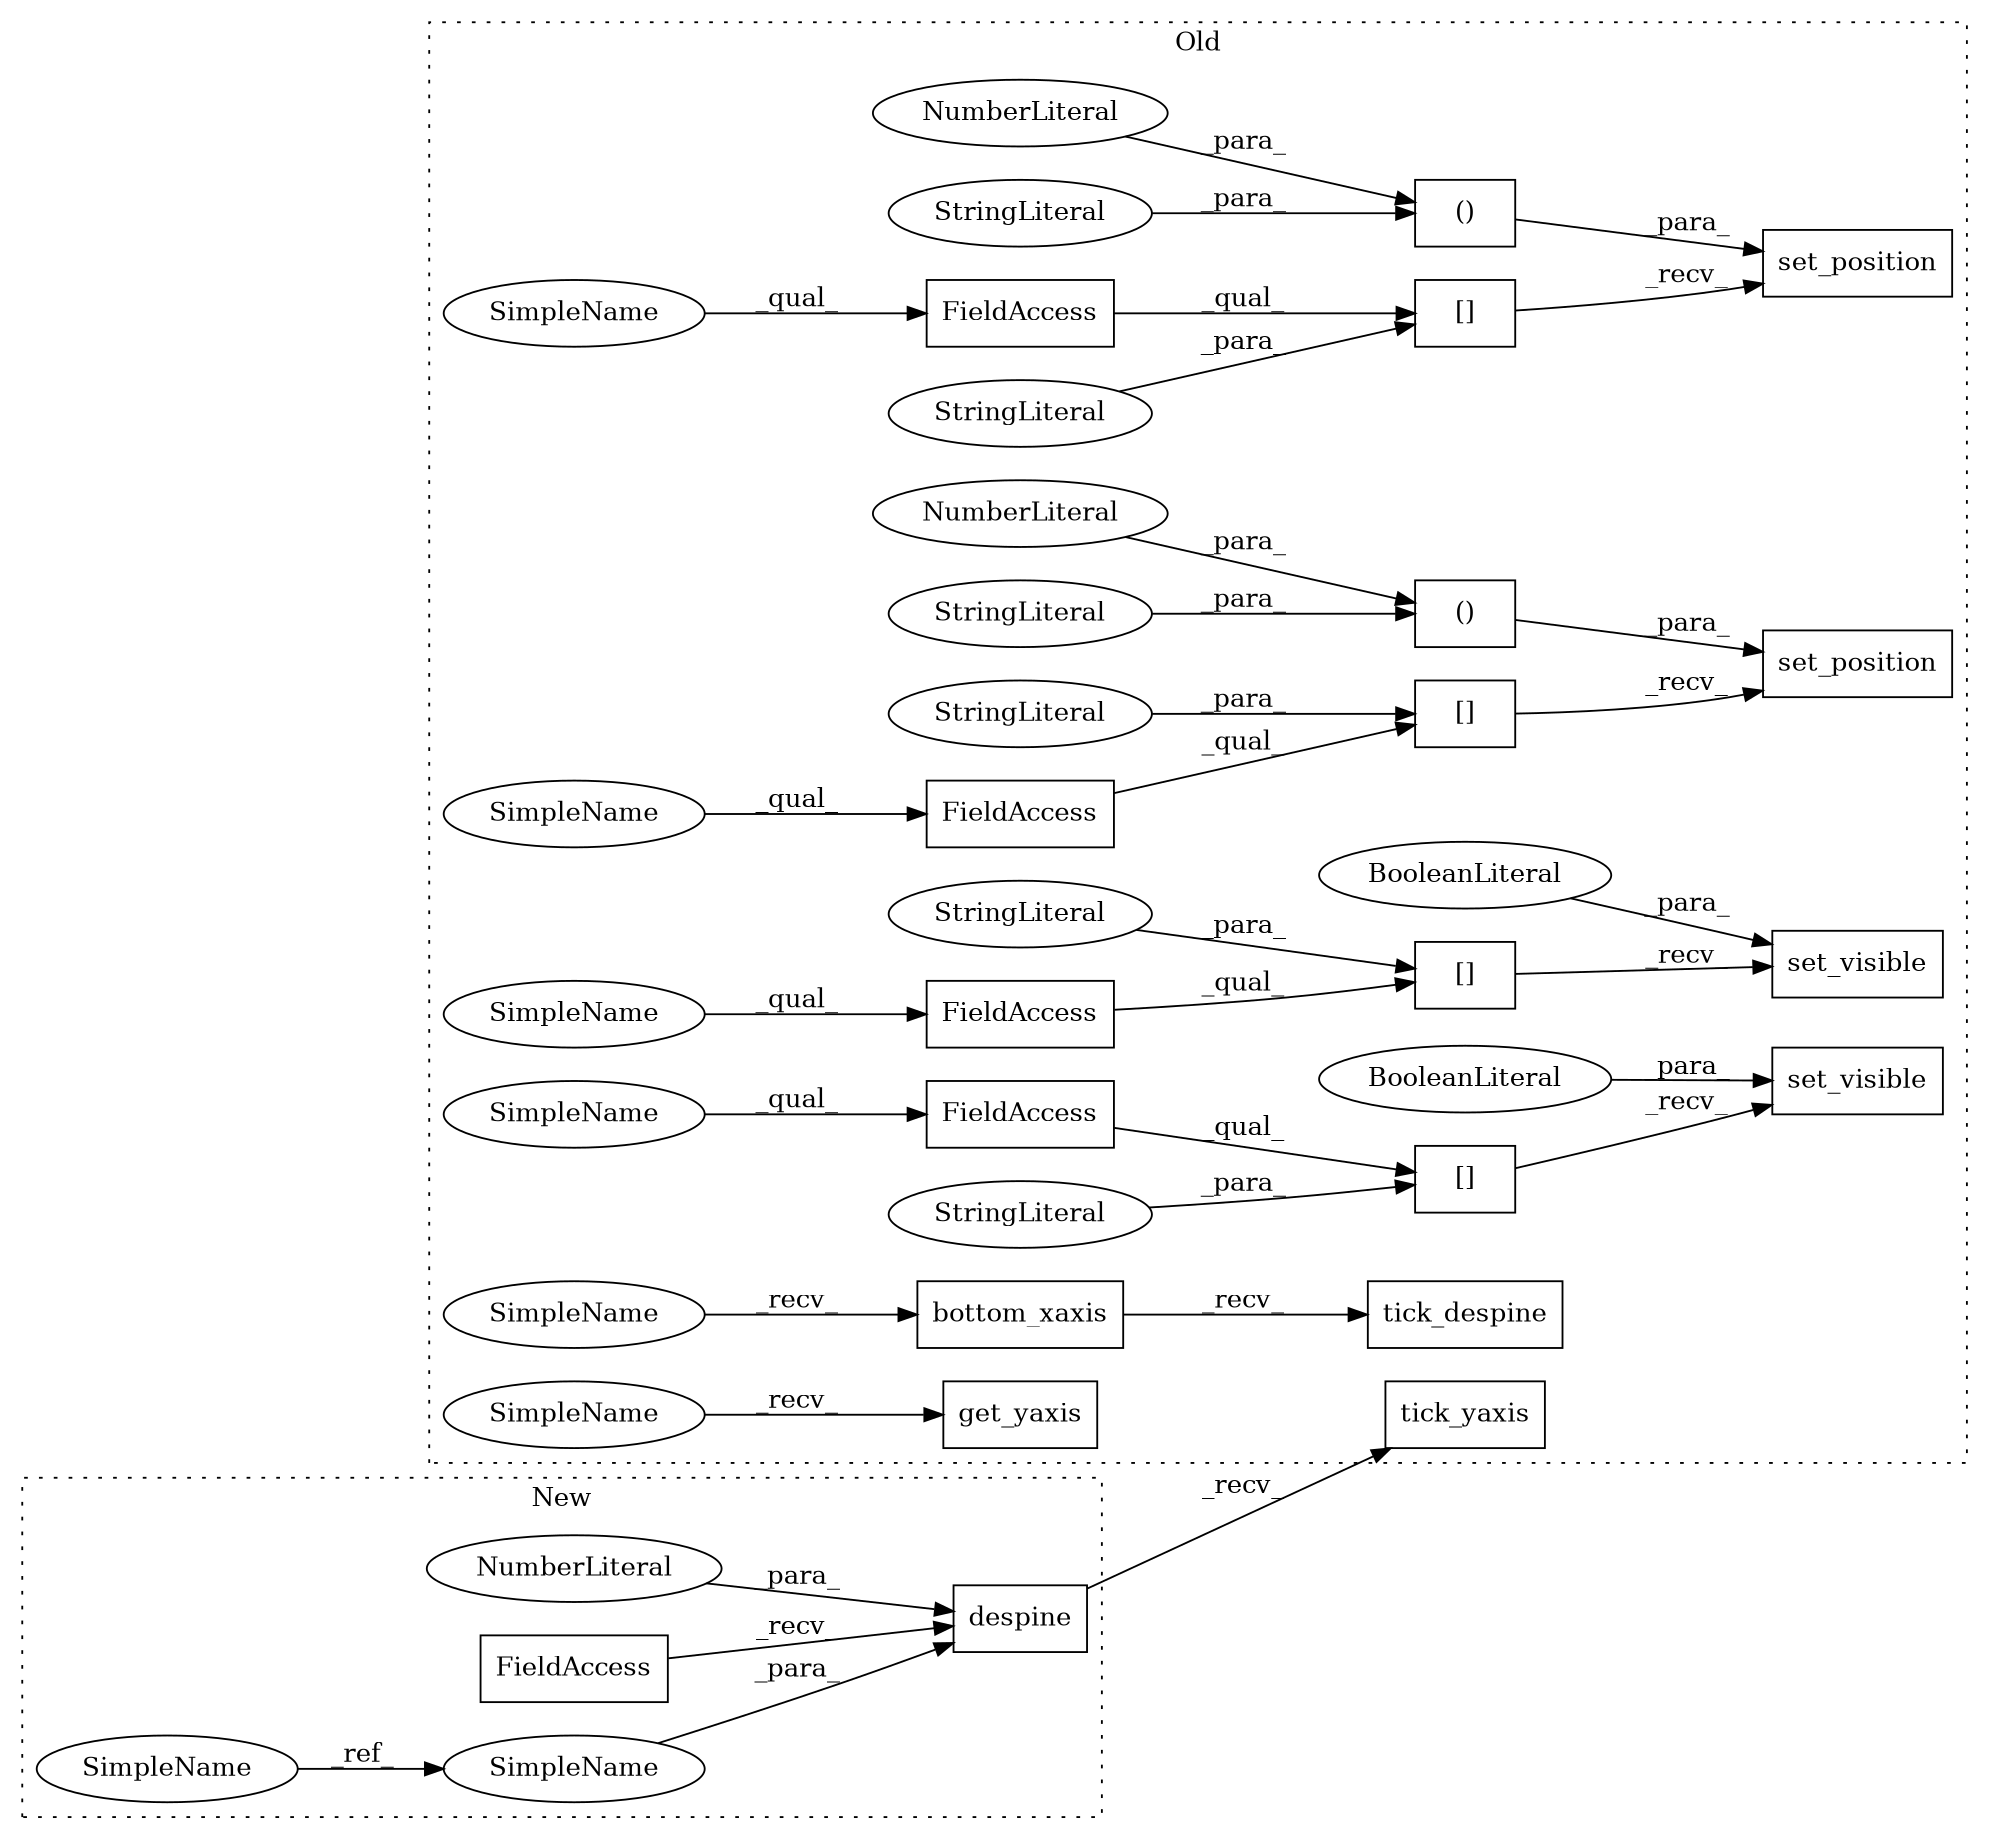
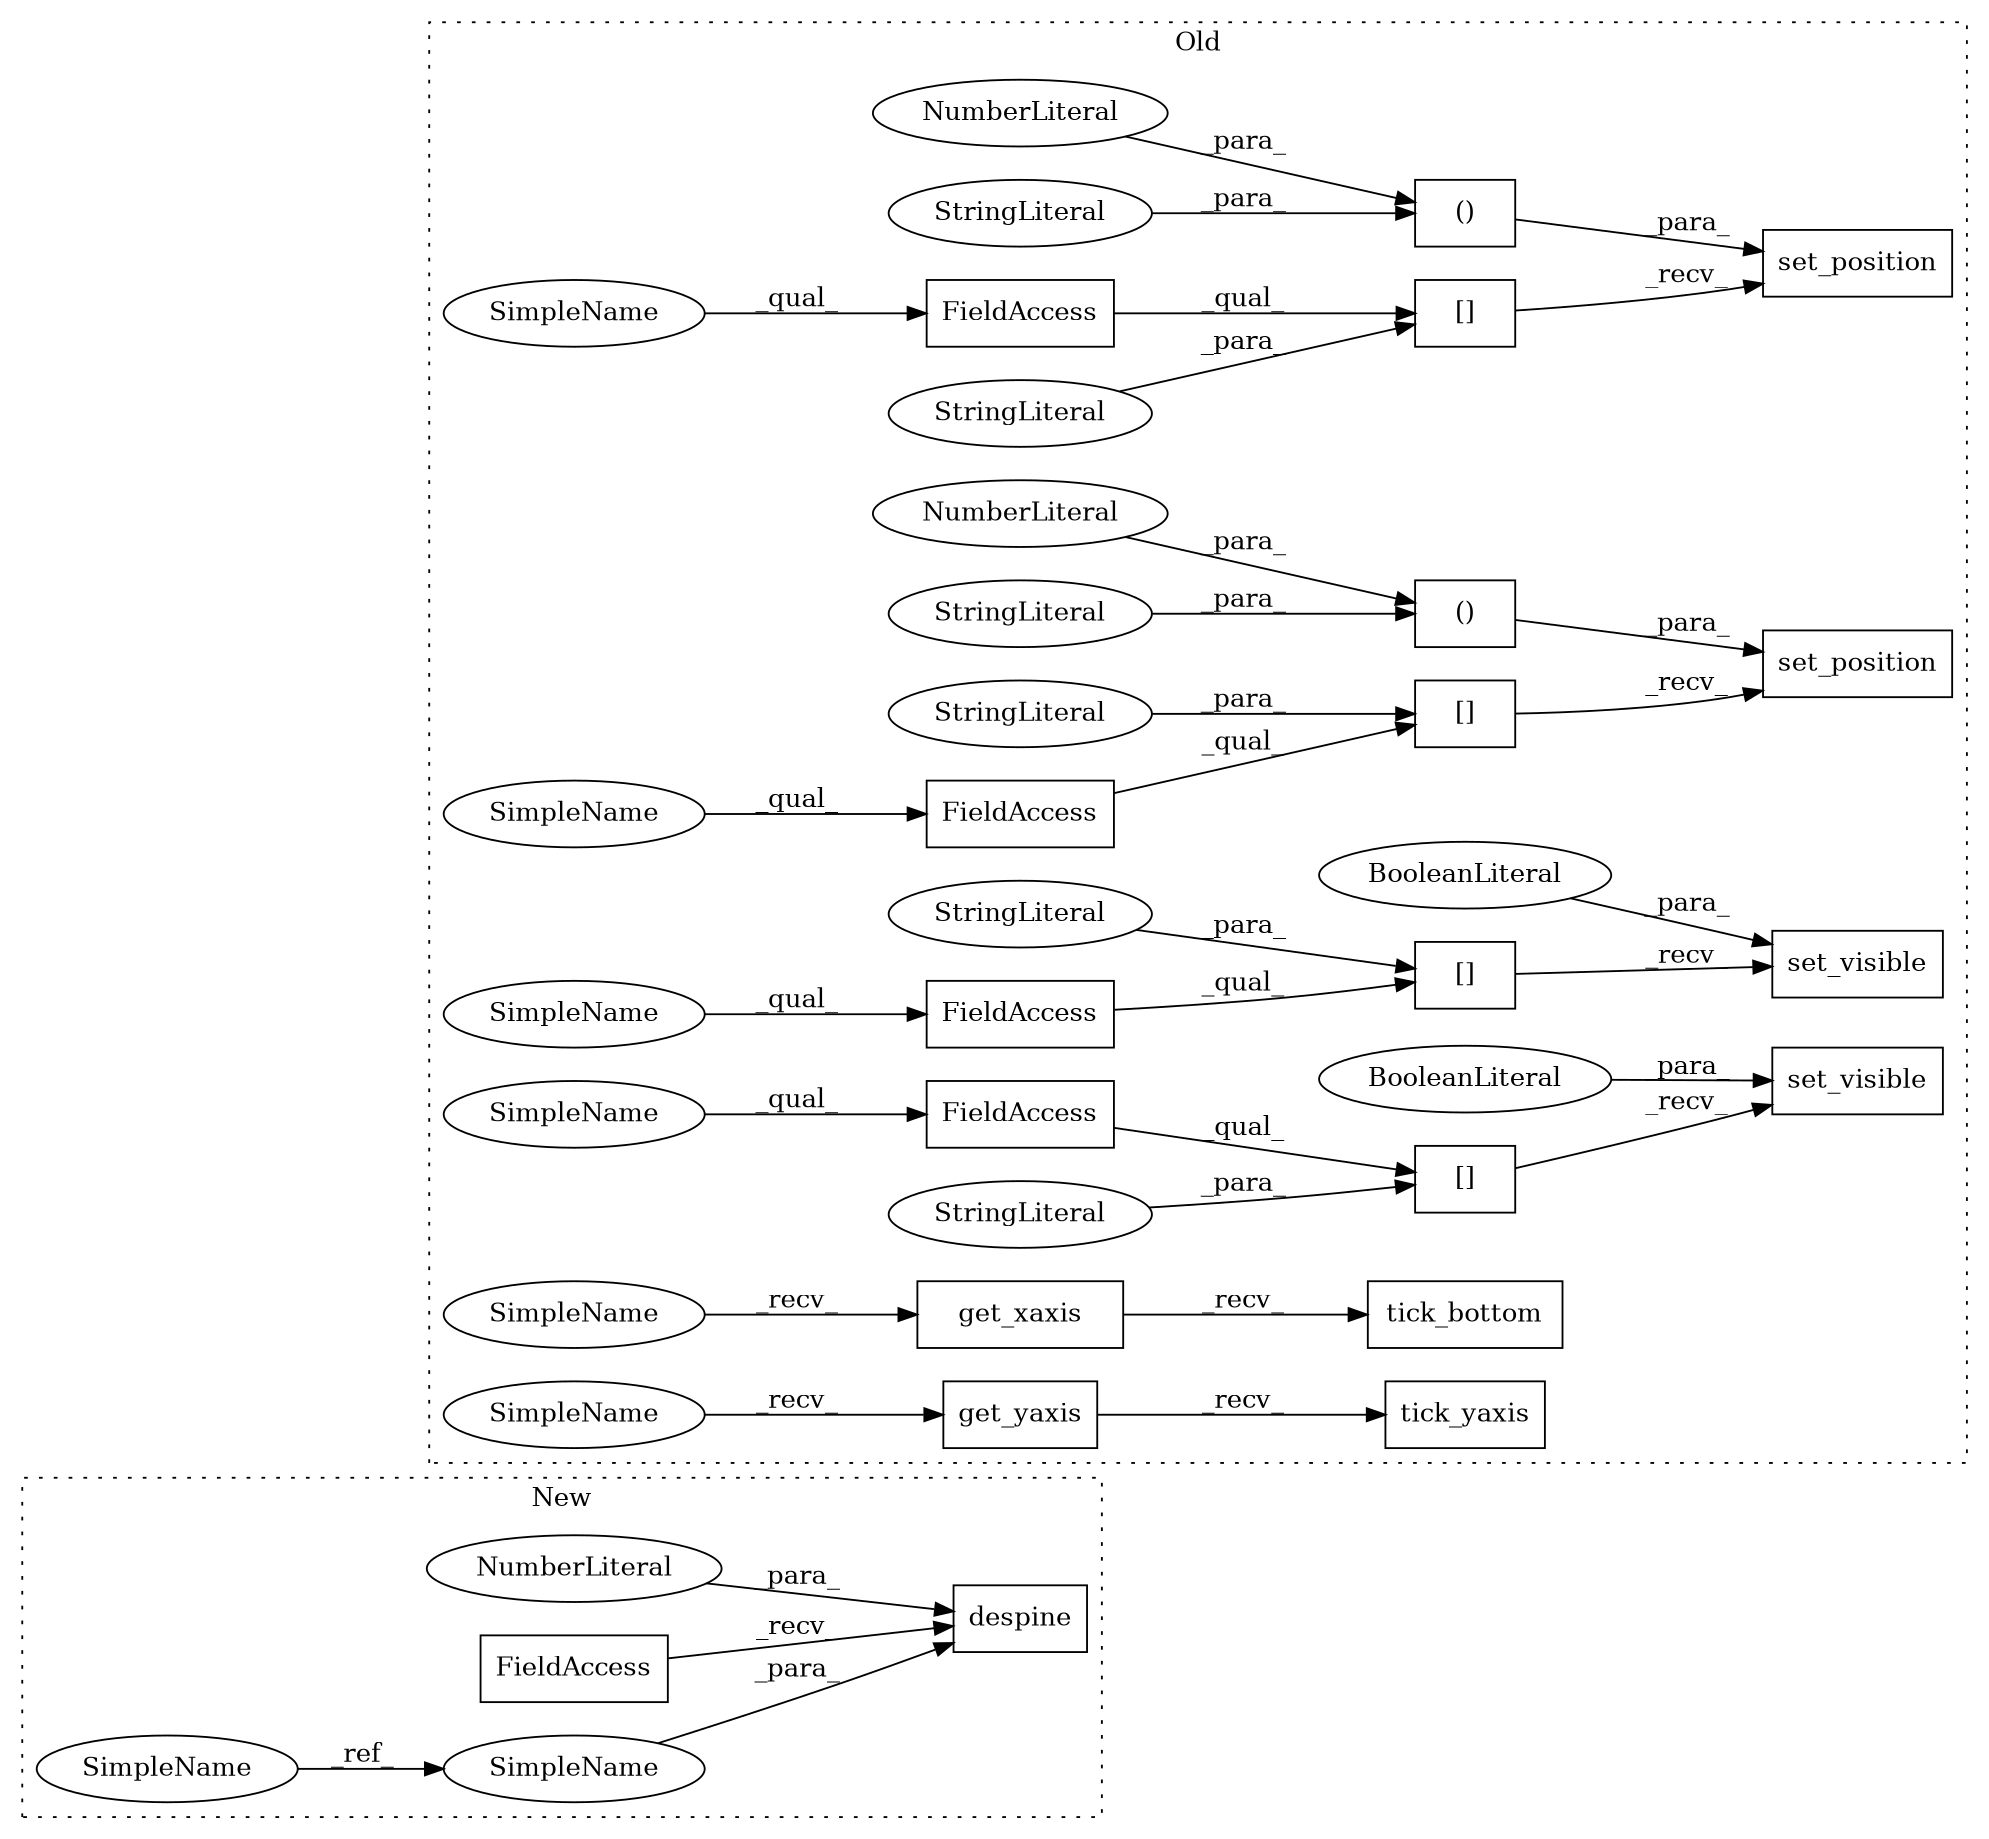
node "bottom_xaxis": label "bottom_xaxis" -> "get_xaxis"
node "tick_despine": label "tick_despine" -> "tick_bottom"
edge "despine" -> "tick_yaxis": now "get_yaxis" -> "tick_yaxis"
